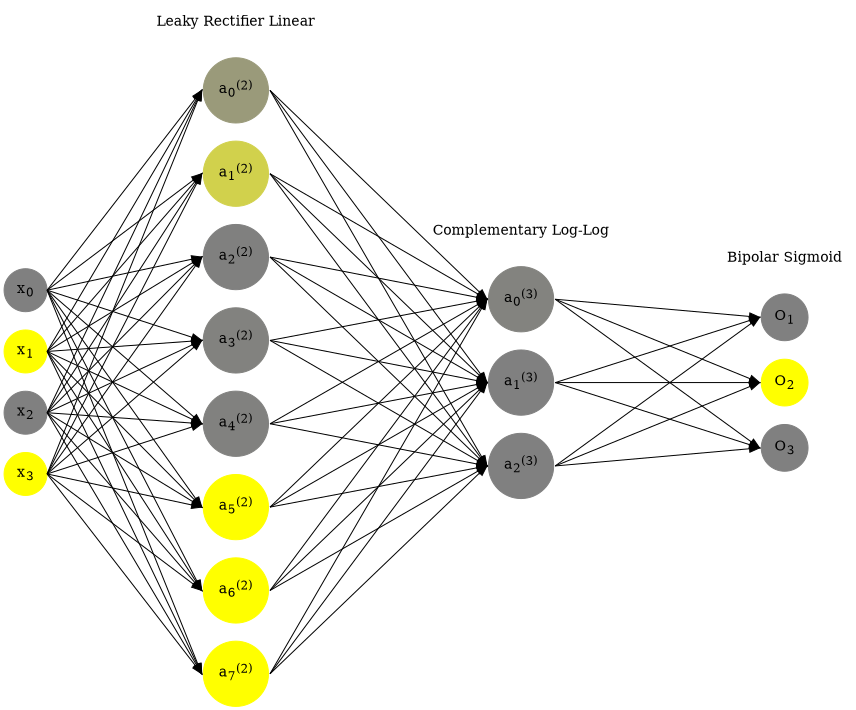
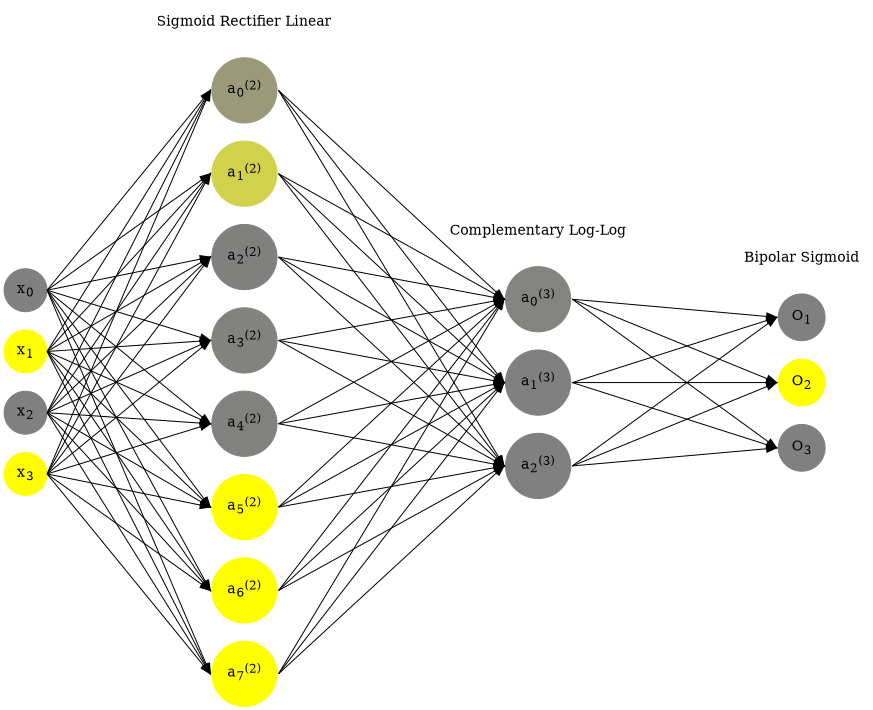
node "Leaky Rectifier Linear": label "Leaky Rectifier Linear" -> "Sigmoid Rectifier Linear"
